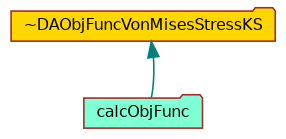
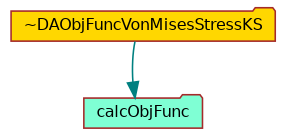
edge "calcObjFunc" -> "~DAObjFuncVonMisesStressKS": reversed
